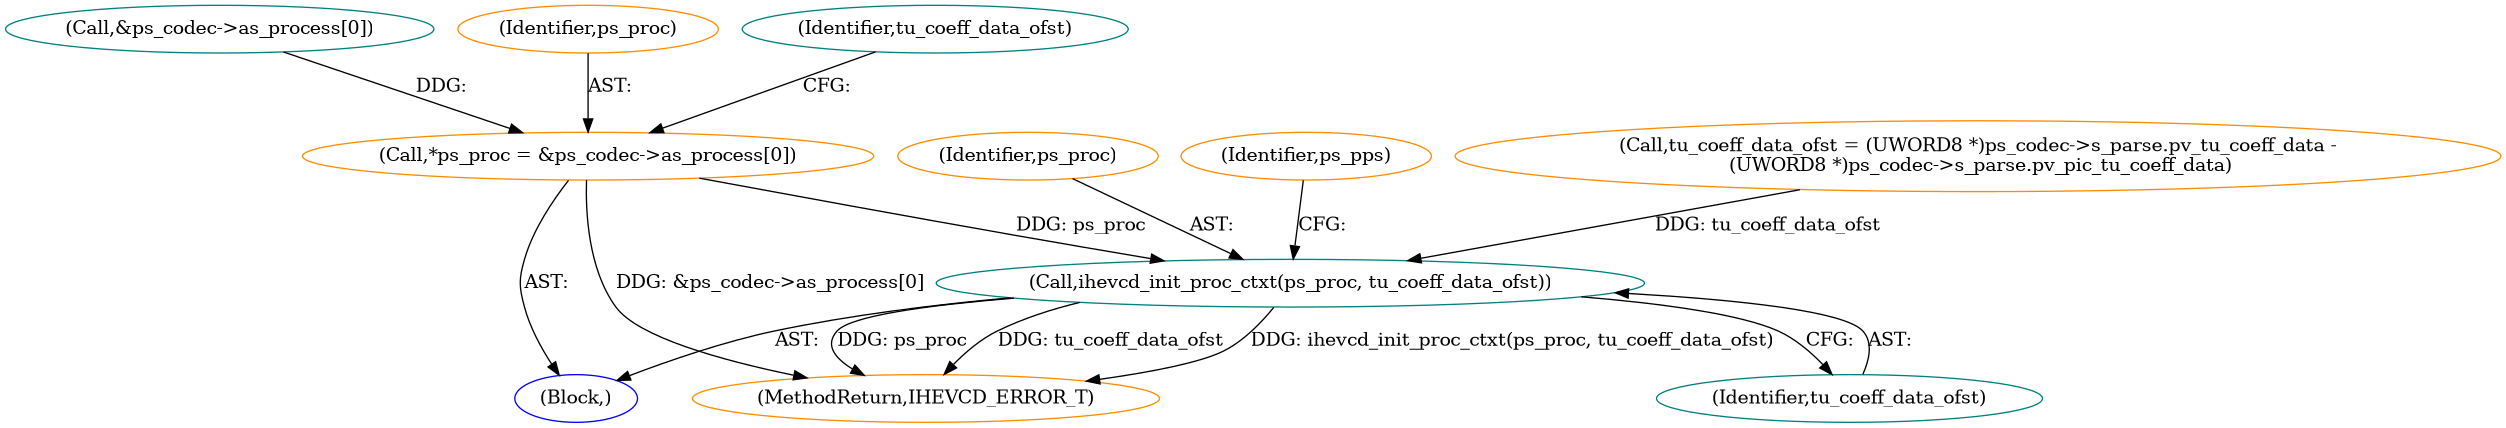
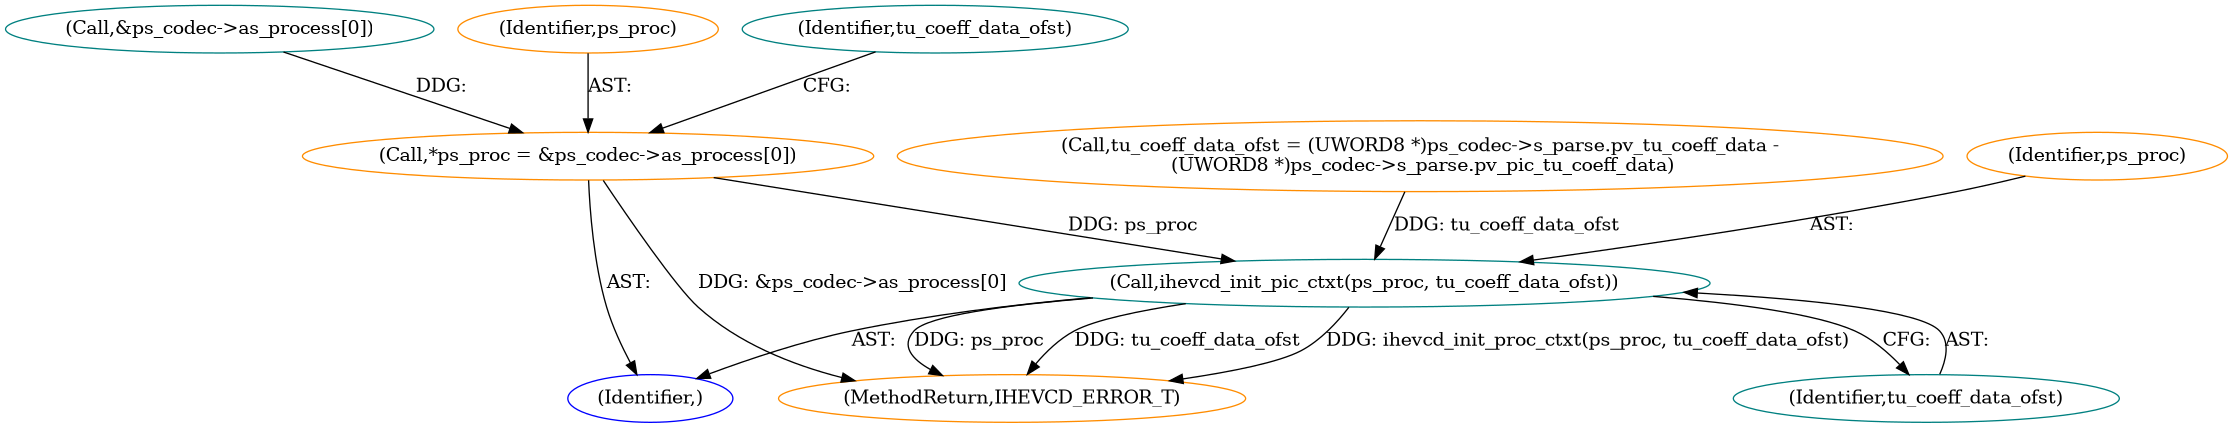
node "(Identifier,ps_pps)": removed
node "(Call,ihevcd_init_proc_ctxt(ps_proc, tu_coeff_data_ofst))": label "(Call,ihevcd_init_proc_ctxt(ps_proc, tu_coeff_data_ofst))" -> "(Call,ihevcd_init_pic_ctxt(ps_proc, tu_coeff_data_ofst))"
node "(Block,)": label "(Block,)" -> "(Identifier,)"
